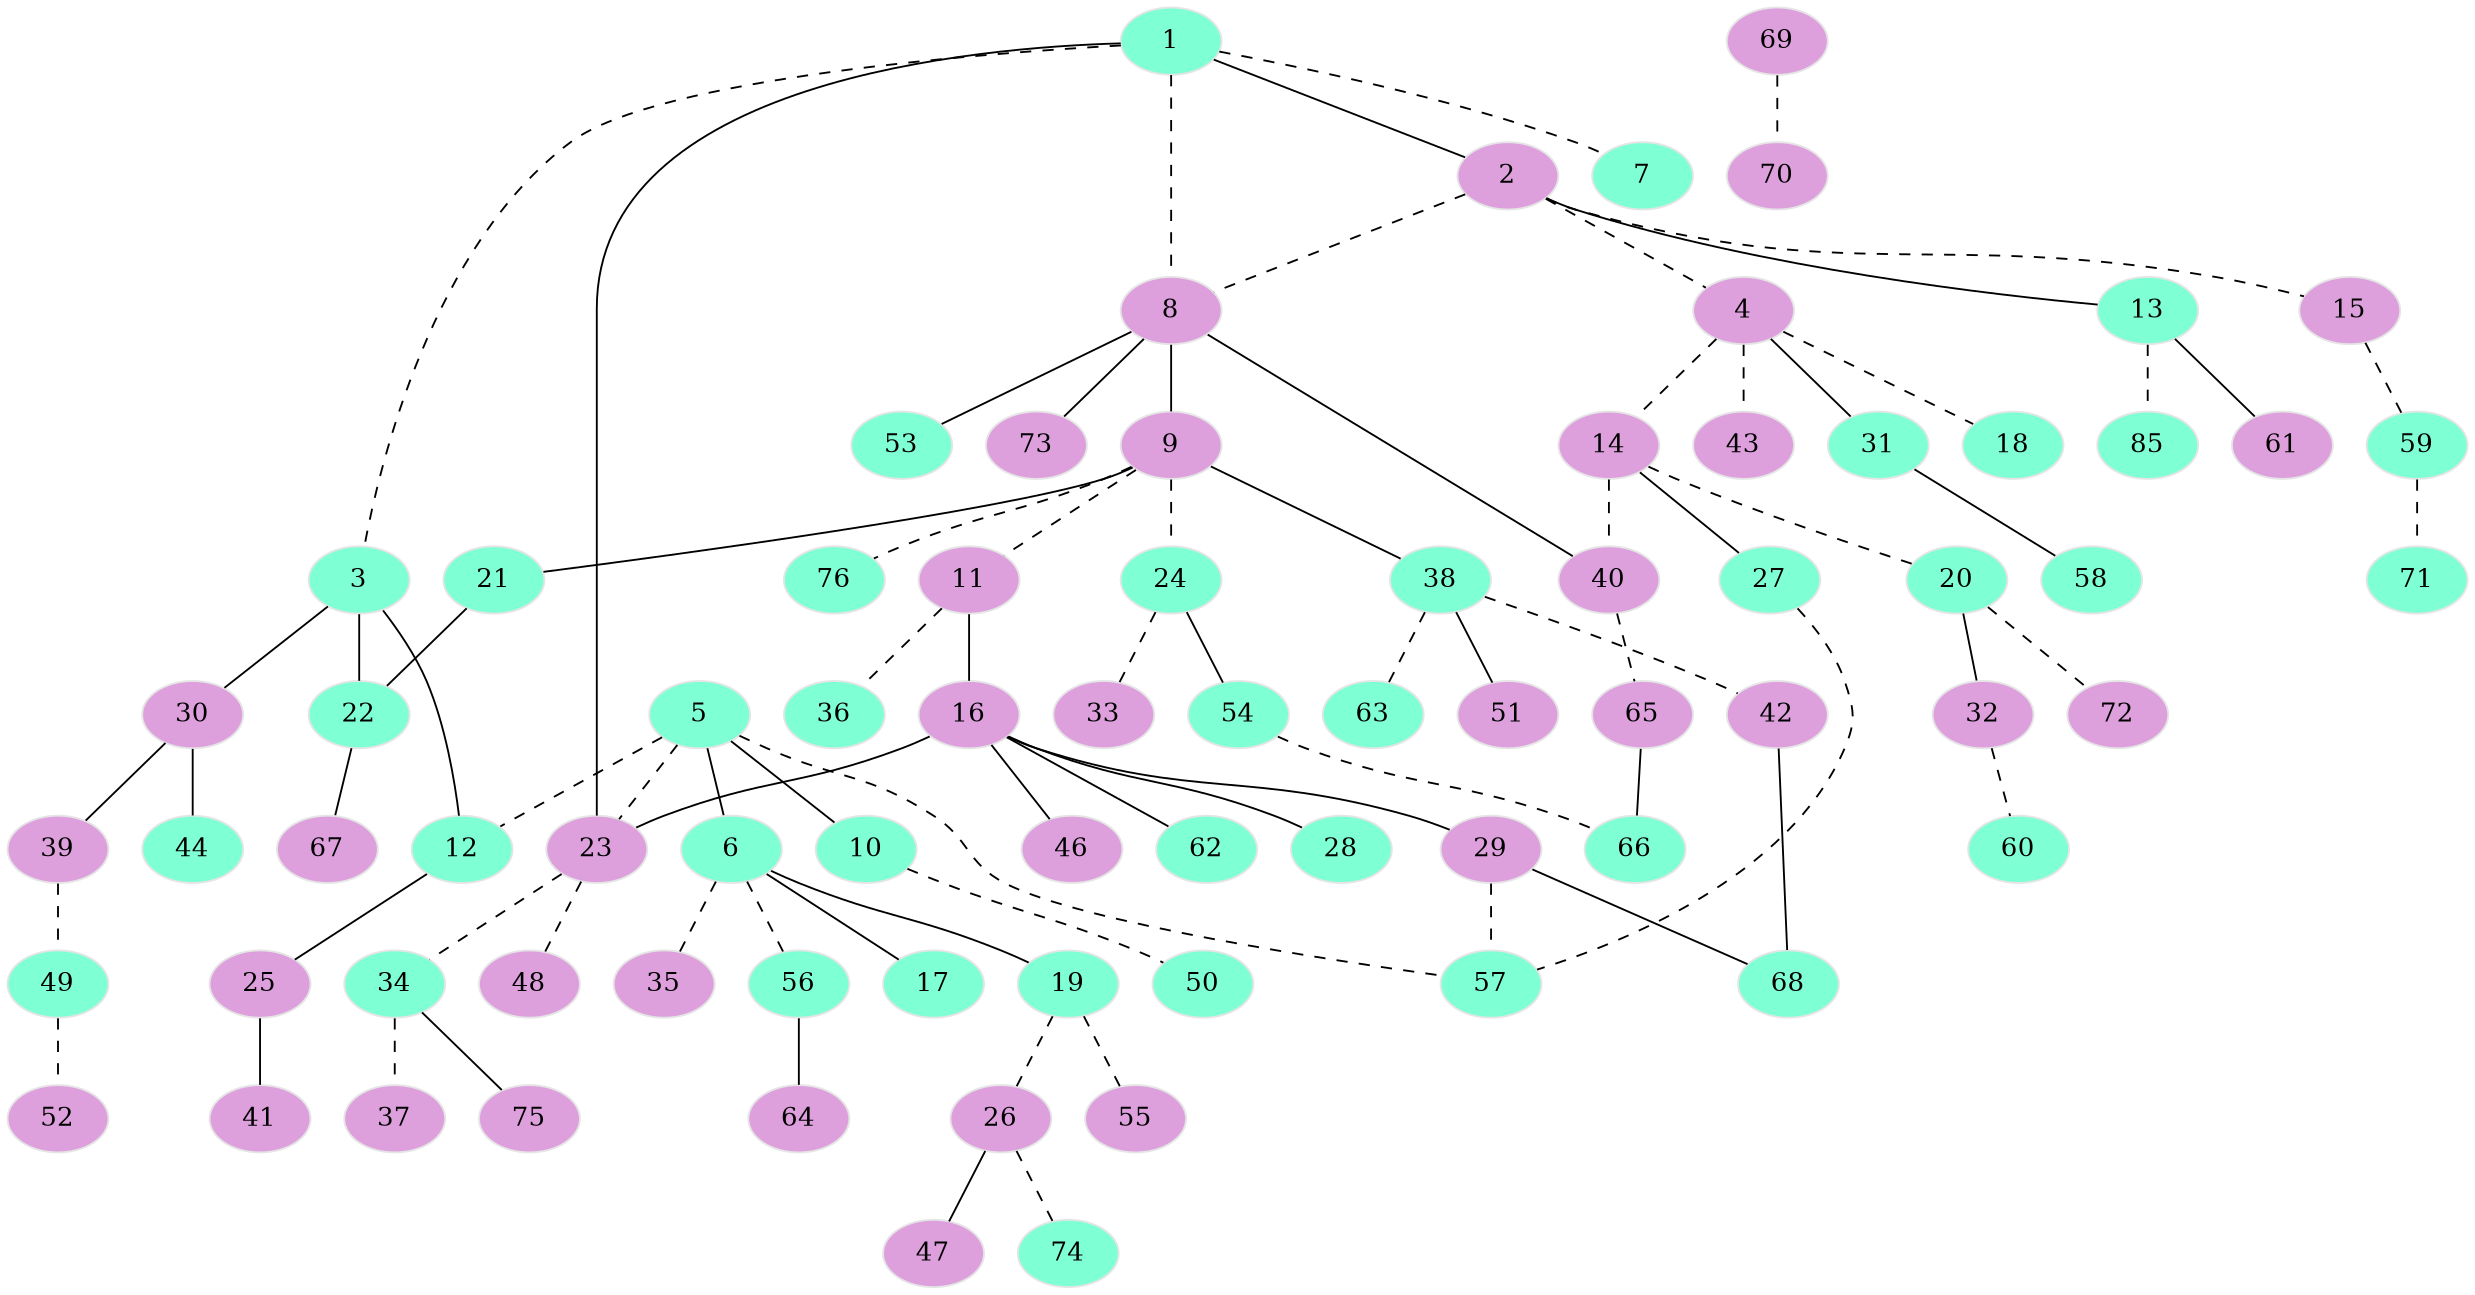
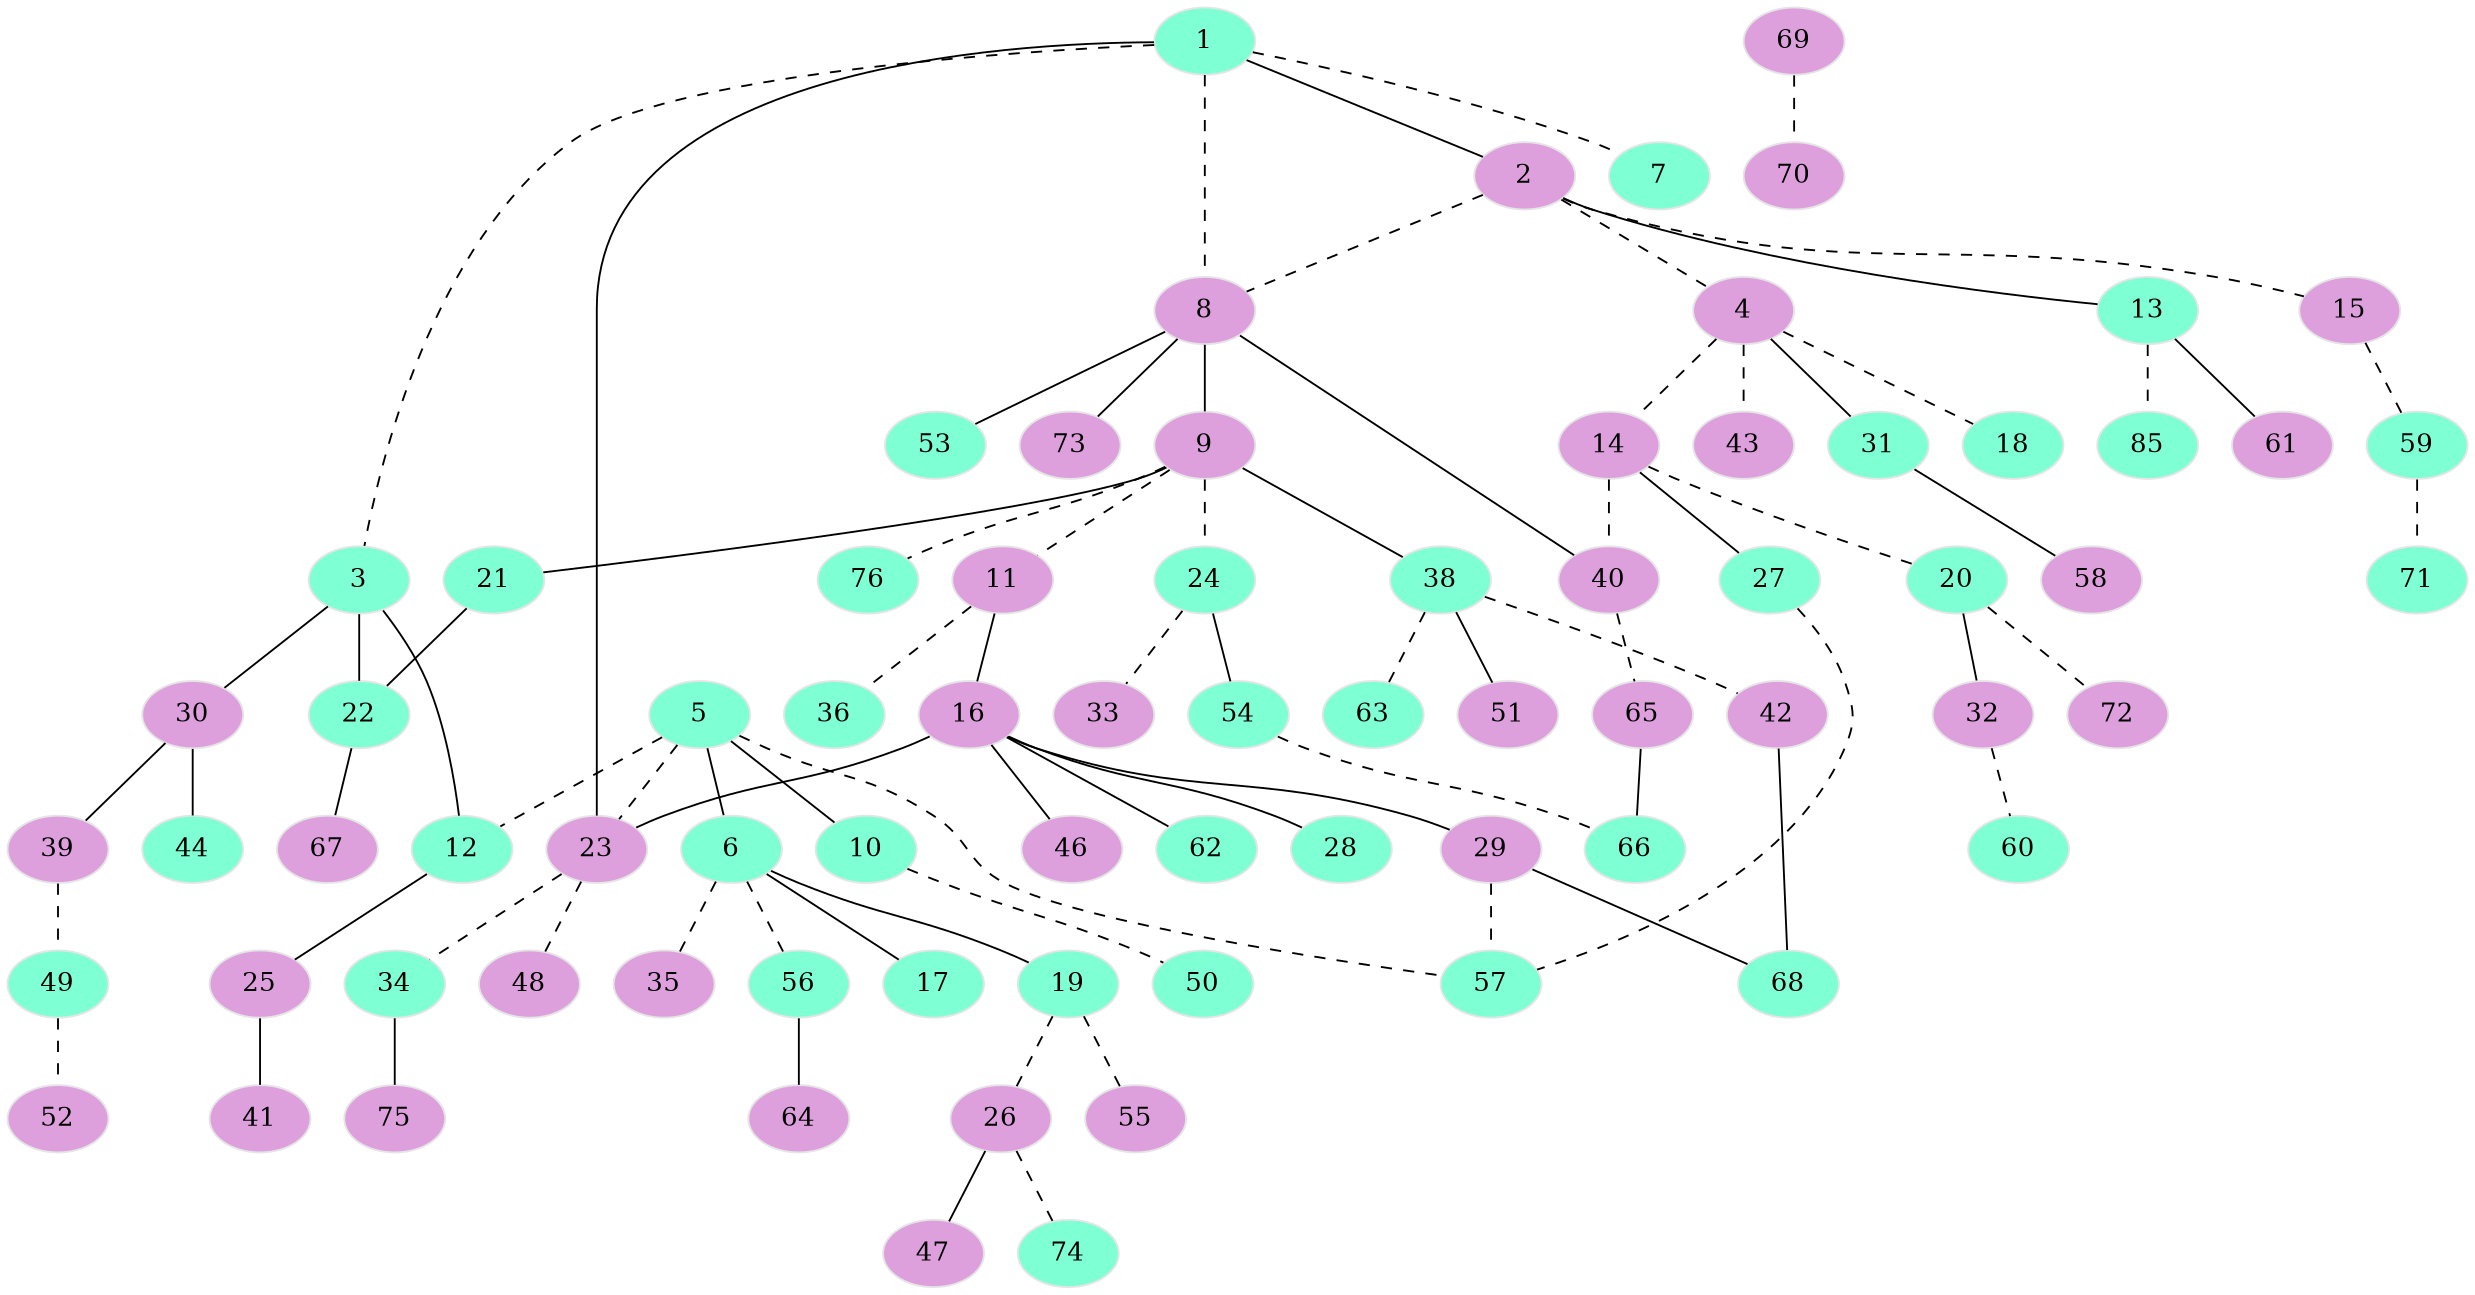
node "58": fillcolor aquamarine -> plum
node "37": removed
